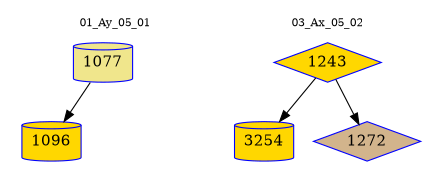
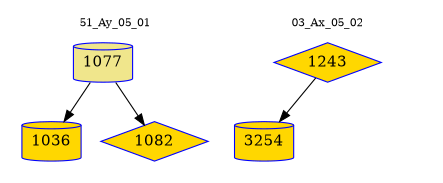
cluster "01_Ay_05_01": label "01_Ay_05_01" -> "51_Ay_05_01"
node "1096": label "1096" -> "1036"
node "1082": added
node "1272": removed
